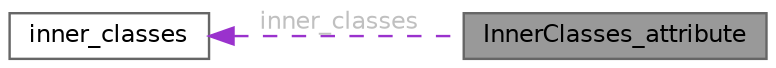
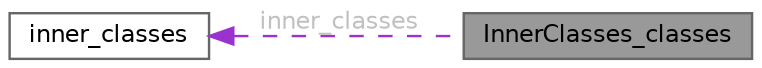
node "InnerClasses_attribute": label "InnerClasses_attribute" -> "InnerClasses_classes"
